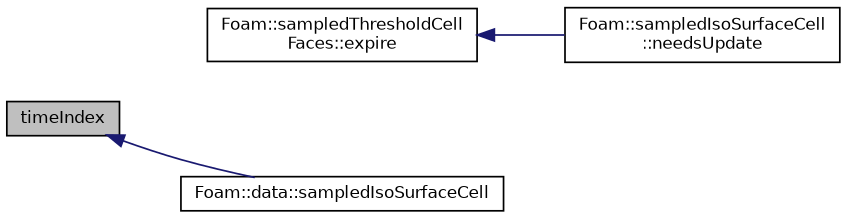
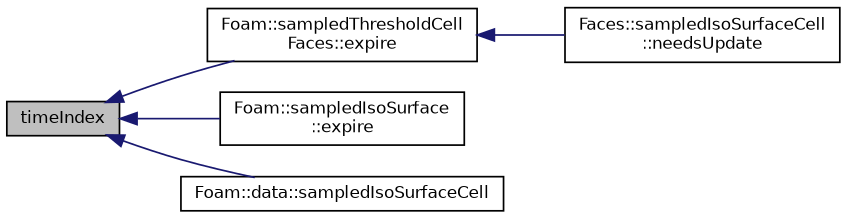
node "Foam::sampledIsoSurfaceCell ::needsUpdate": label "Foam::sampledIsoSurfaceCell ::needsUpdate" -> "Faces::sampledIsoSurfaceCell ::needsUpdate"
edge "Foam::sampledThresholdCell Faces::expire" -> "timeIndex": added
node "Foam::sampledIsoSurface ::expire": added
